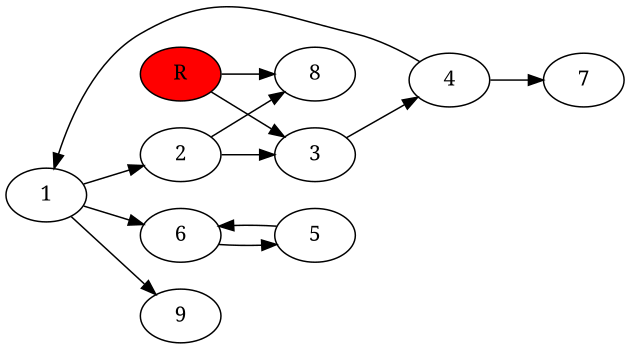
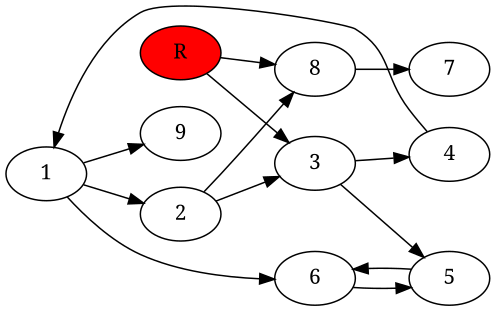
edge "4" -> "7": now "8" -> "7"
edge "3" -> "5": added
